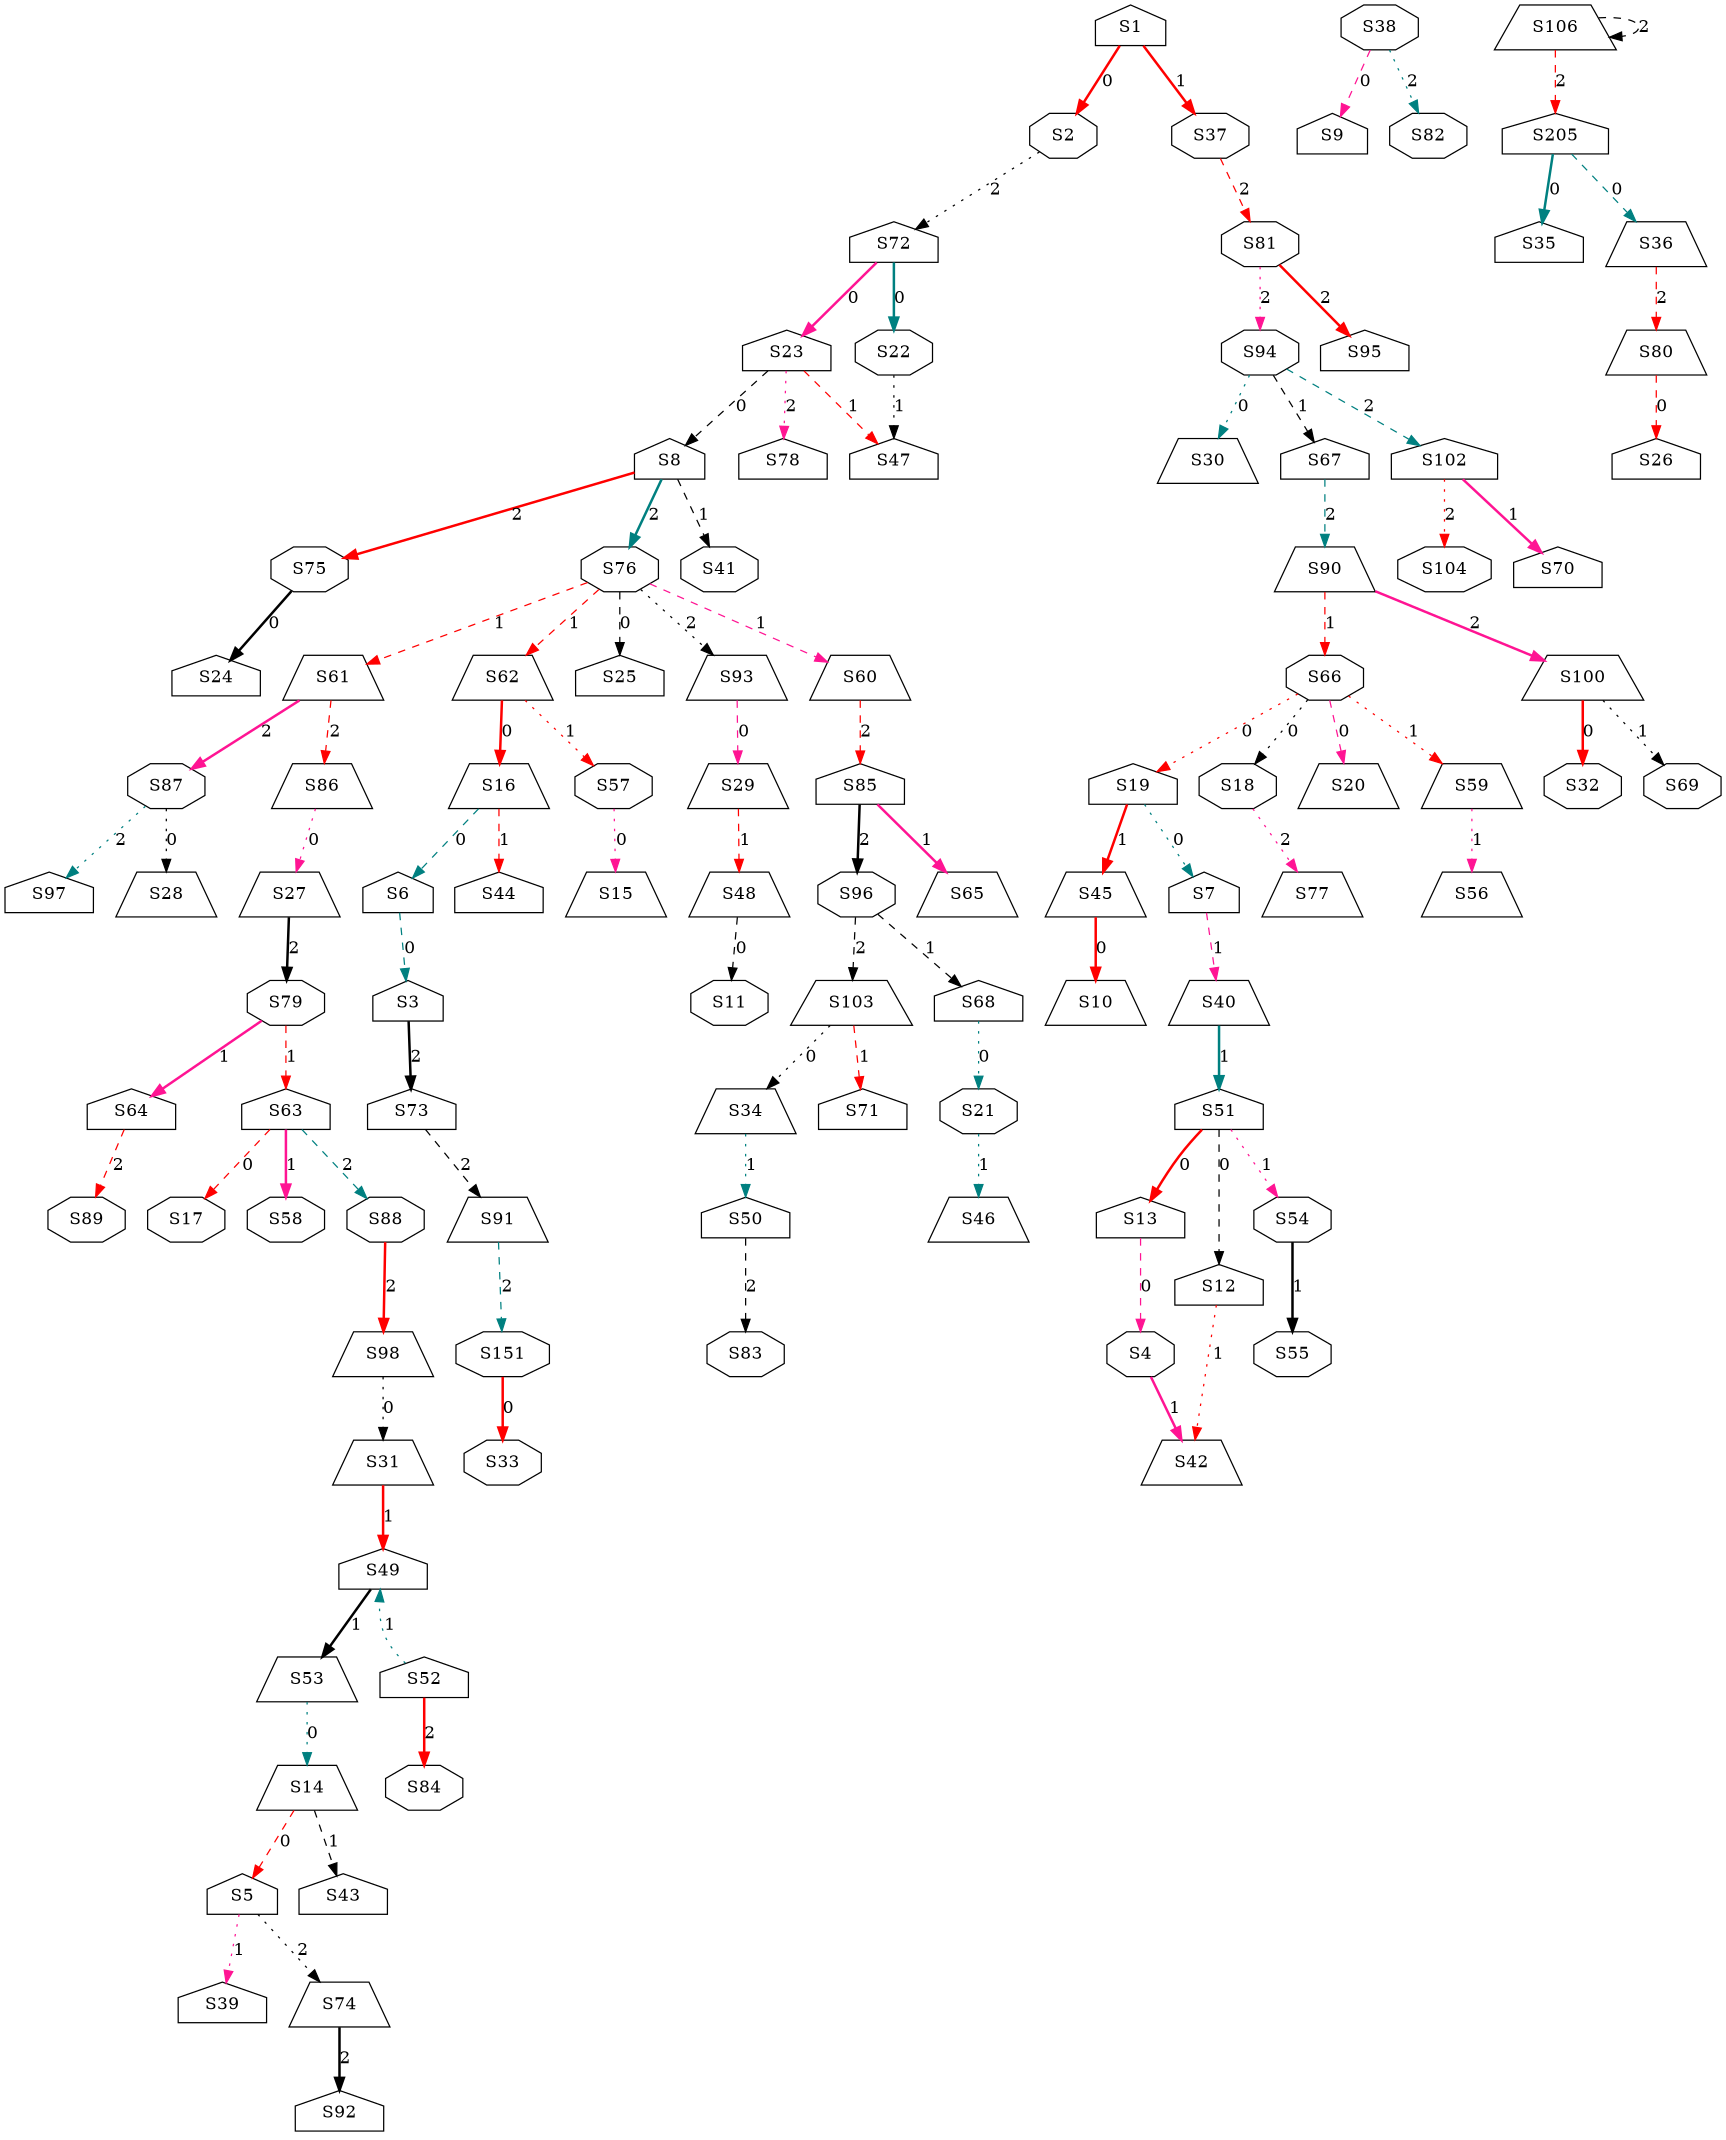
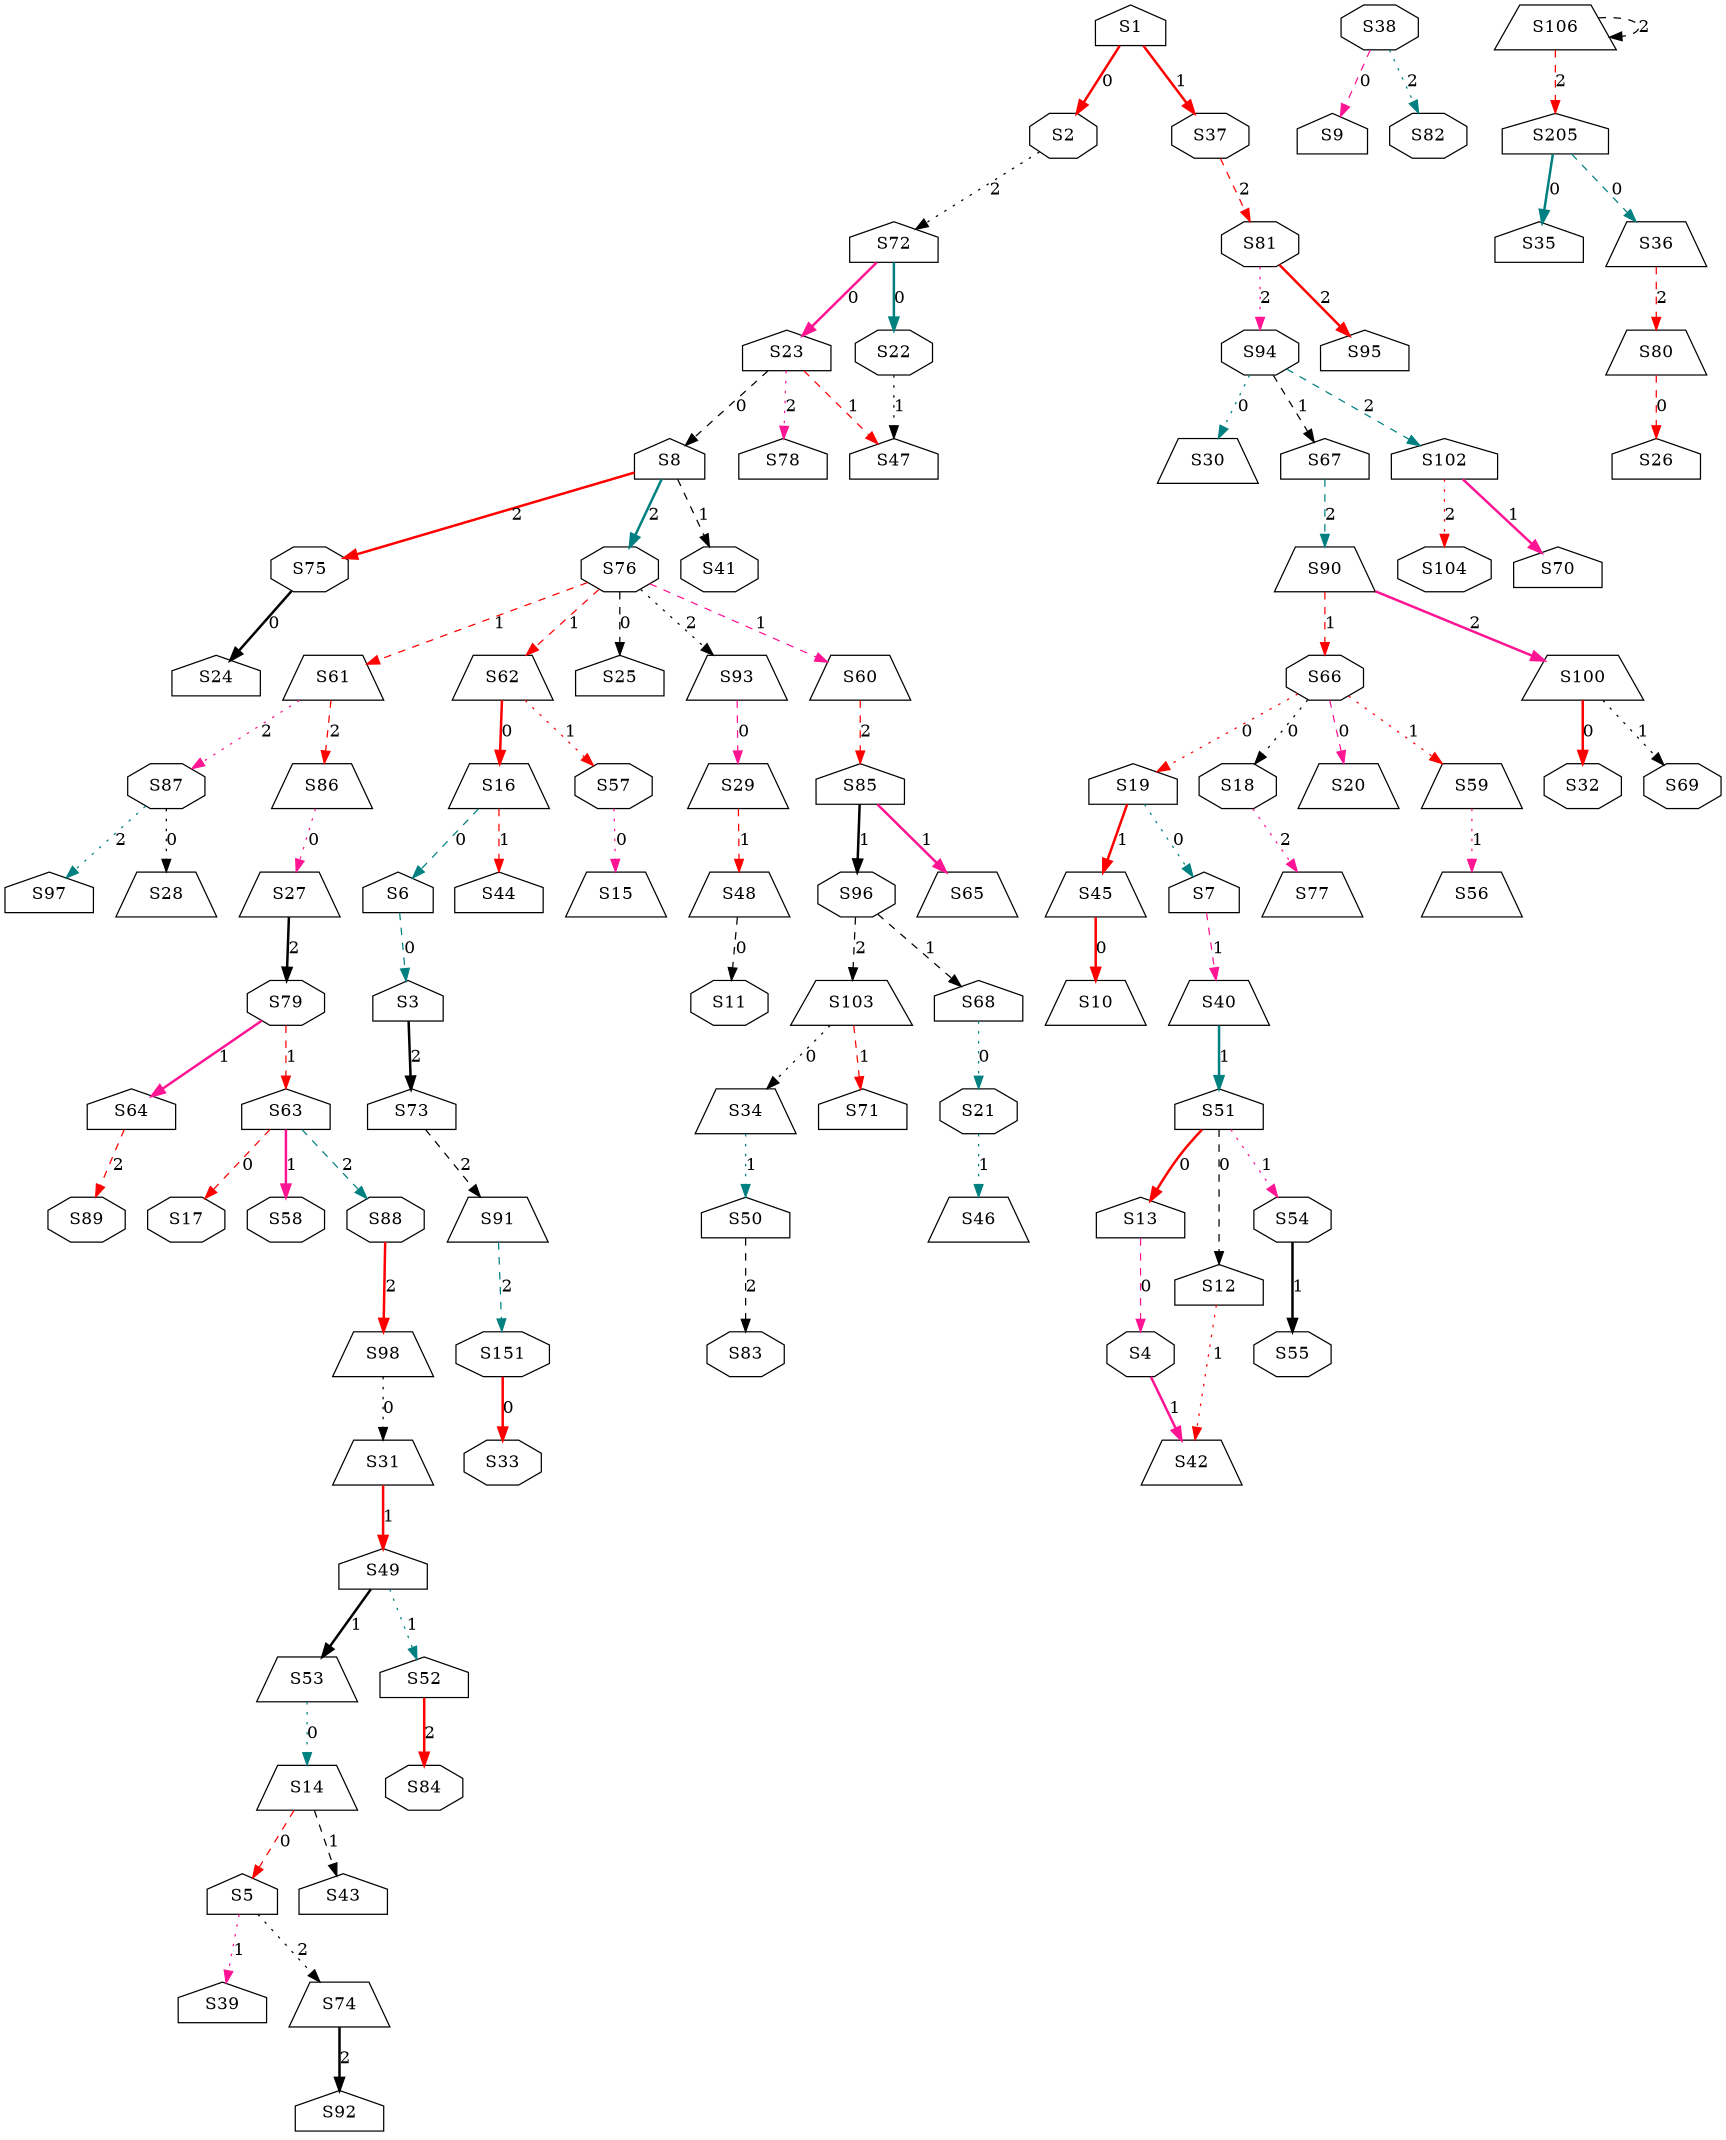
edge "S61" -> "S87": style bold -> dotted
edge "S85" -> "S96": label "2" -> "1"
edge "S52" -> "S49": reversed
